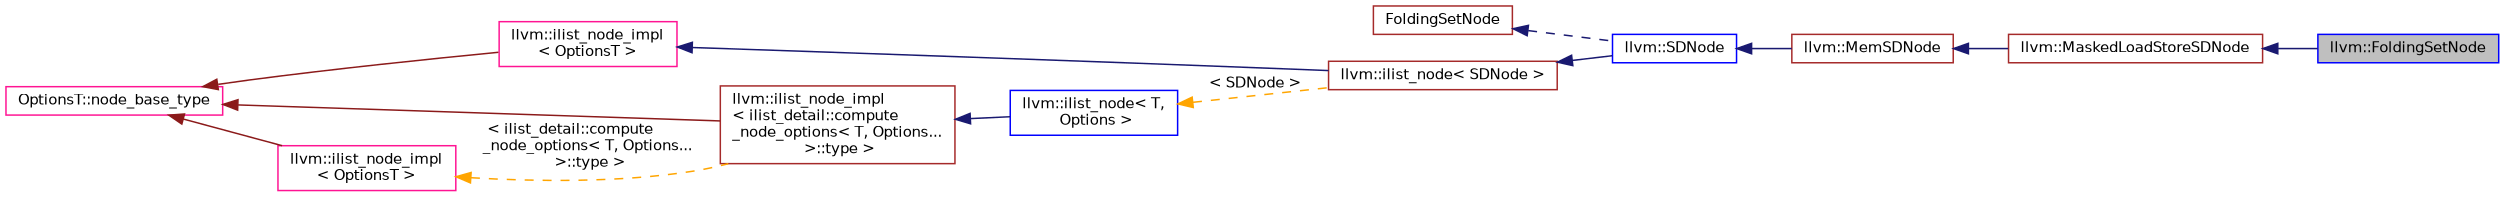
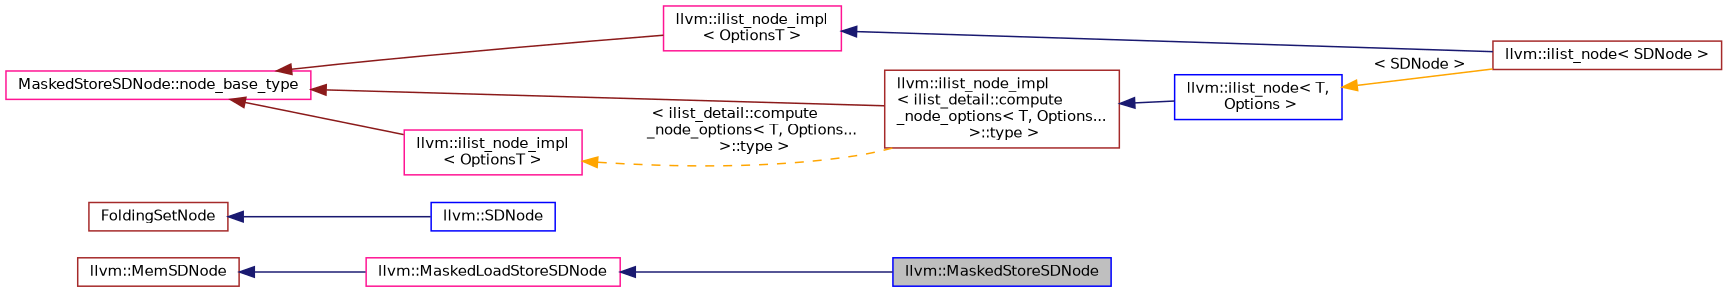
edge "llvm::SDNode" -> "FoldingSetNode": style dashed -> solid
edge "llvm::MemSDNode" -> "llvm::SDNode": removed
node "llvm::MaskedLoadStoreSDNode": color brown -> deeppink
node "llvm::FoldingSetNode": label "llvm::FoldingSetNode" -> "llvm::MaskedStoreSDNode"
edge "llvm::SDNode" -> "llvm::ilist_node< SDNode >": removed
edge "llvm::ilist_node< SDNode >" -> "llvm::ilist_node< T, Options >": style dashed -> solid
node "OptionsT::node_base_type": label "OptionsT::node_base_type" -> "MaskedStoreSDNode::node_base_type"
